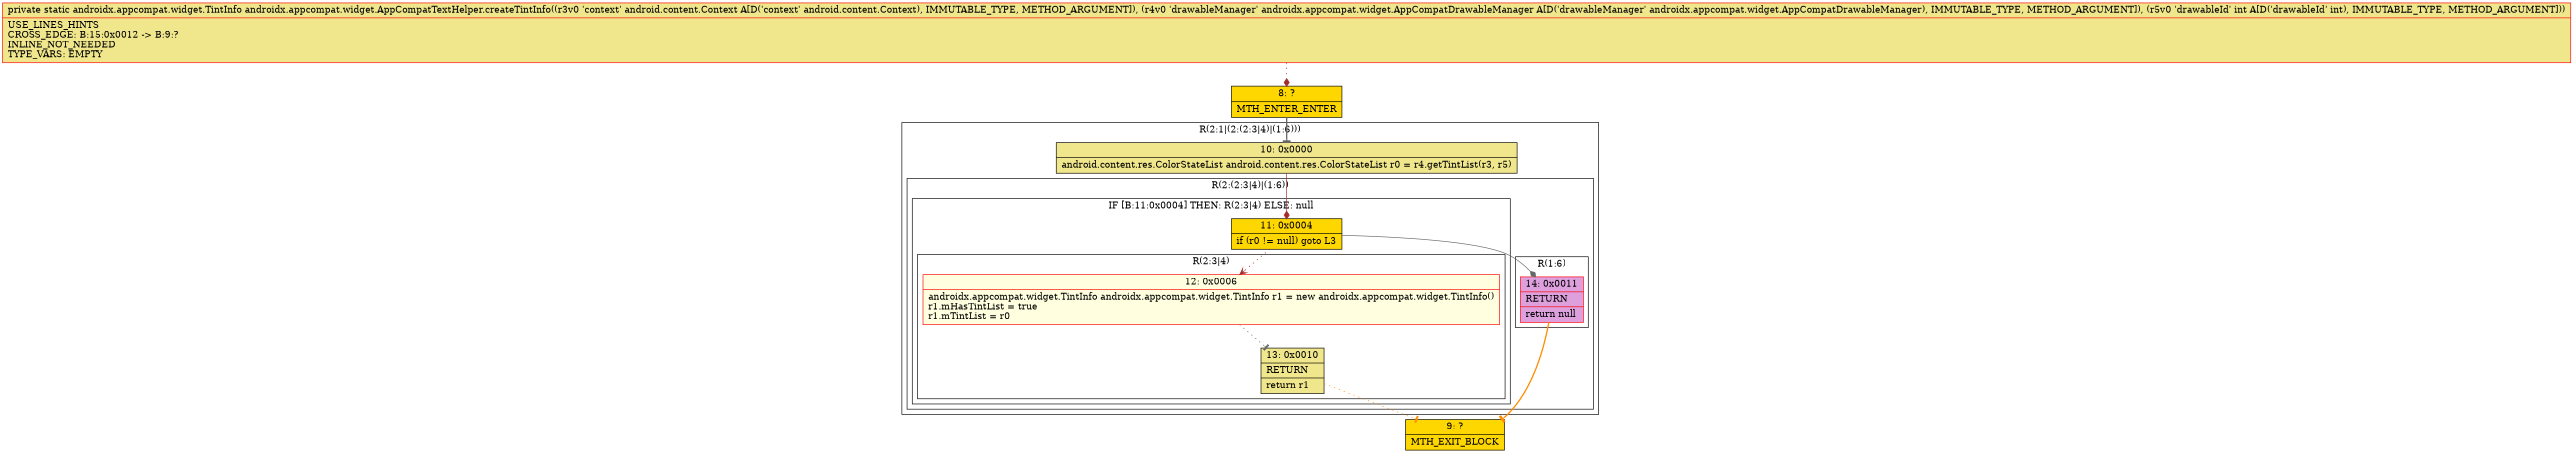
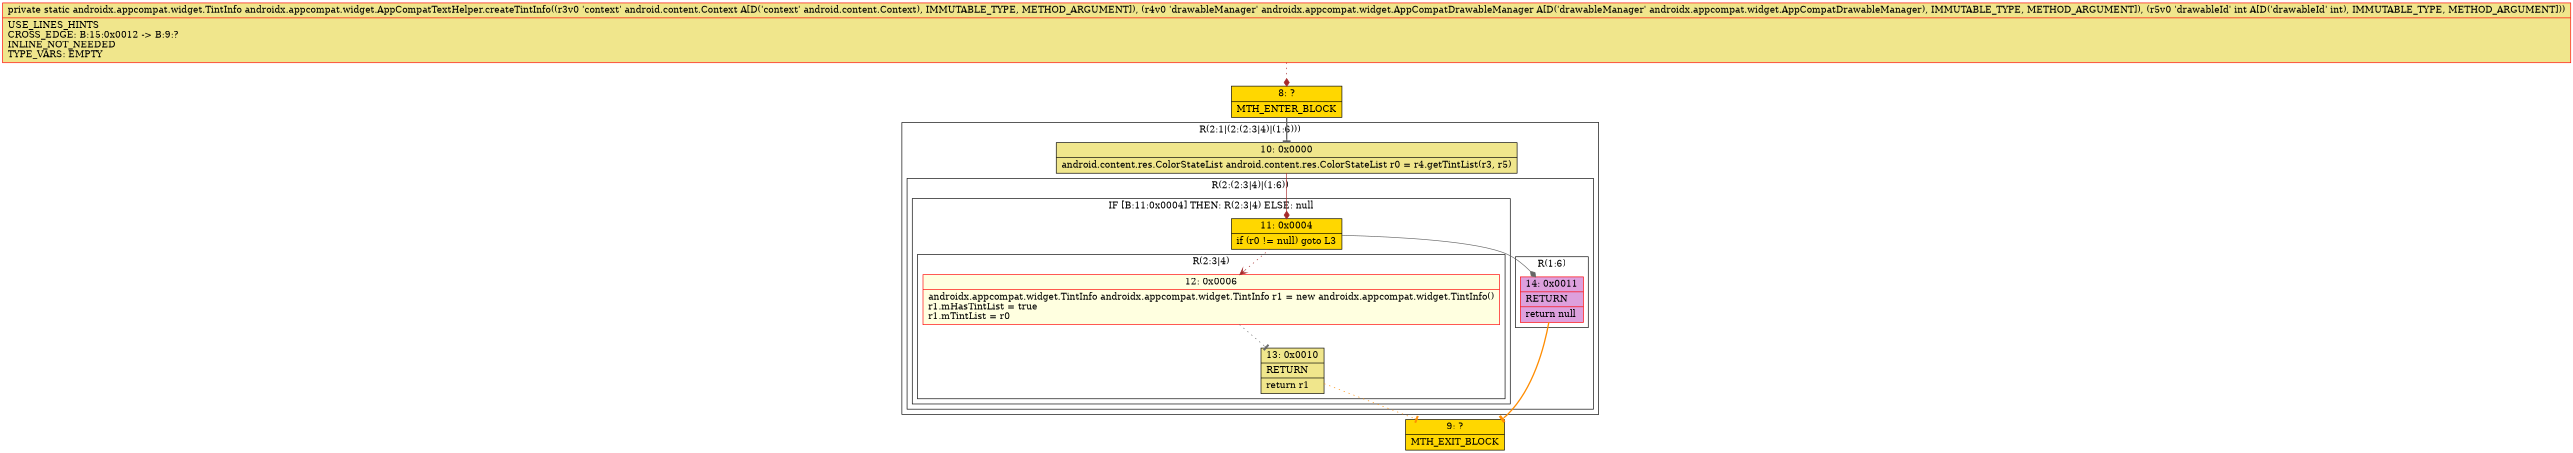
node "8: ?": text "MTH_ENTER_ENTER" -> "MTH_ENTER_BLOCK"
